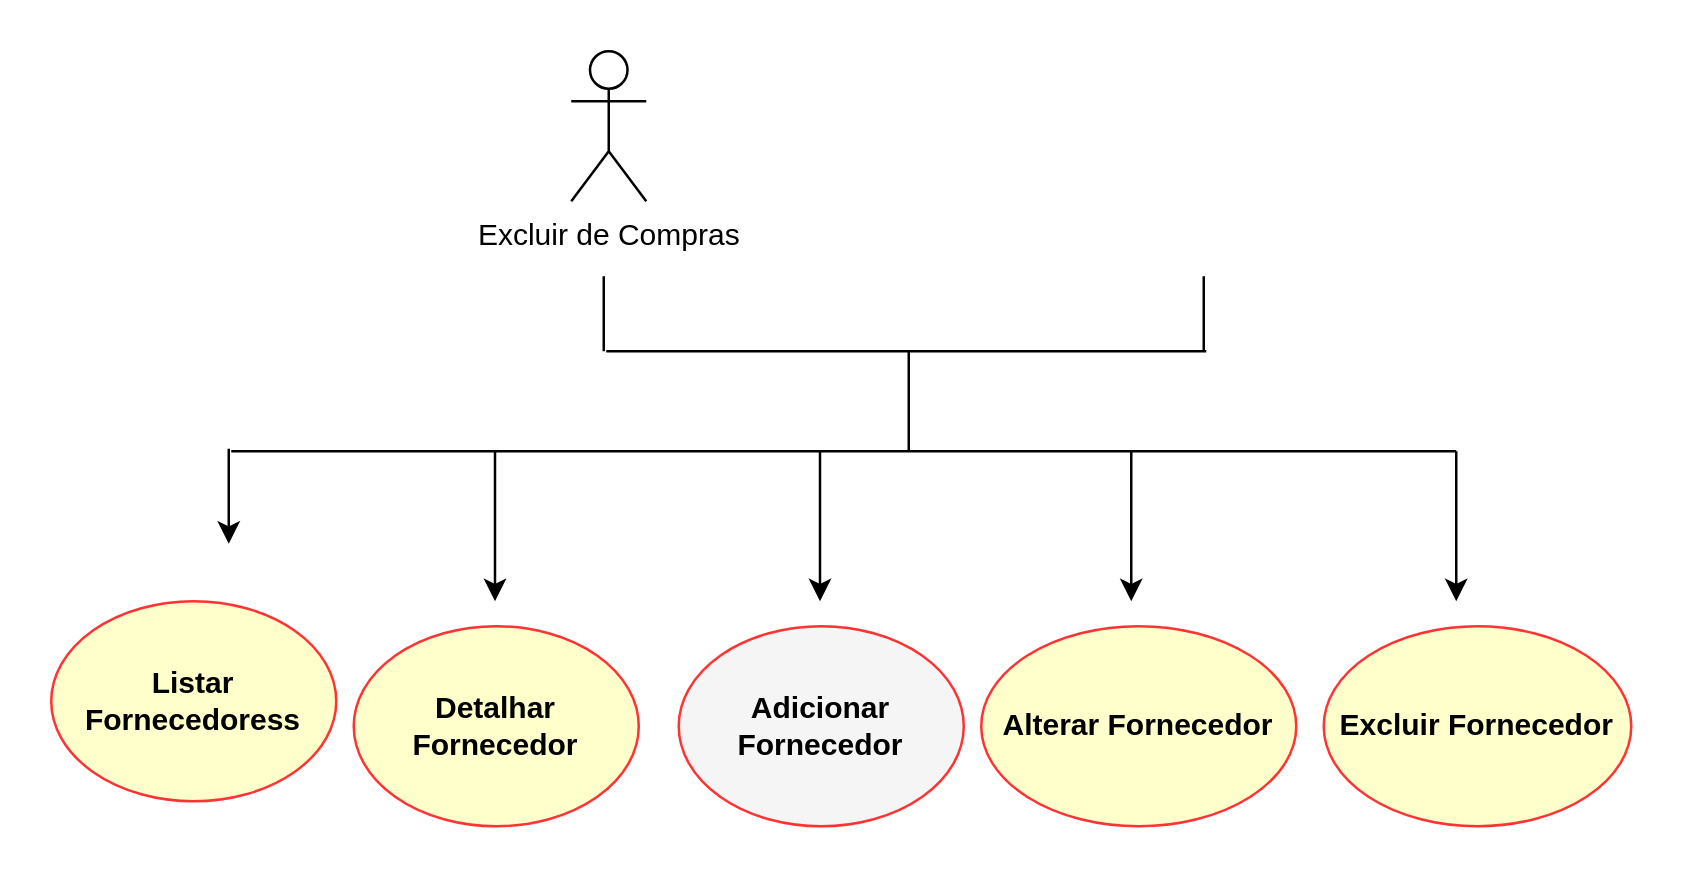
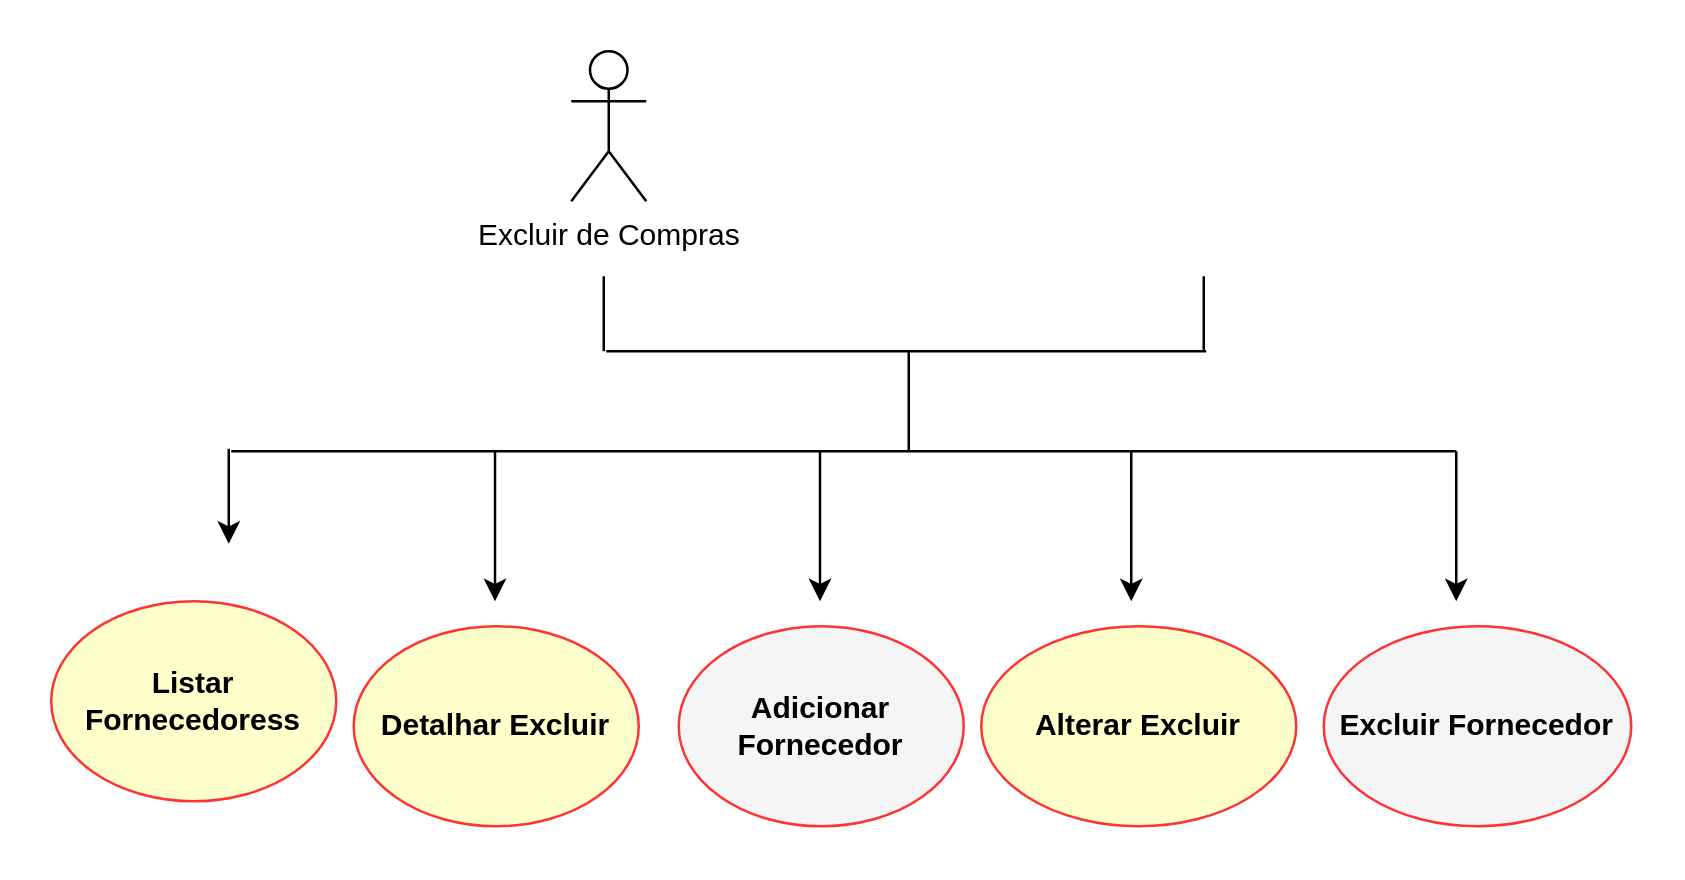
node "Detalhar Fornecedor": label "Detalhar Fornecedor" -> "Detalhar Excluir"
node "Alterar Fornecedor": label "Alterar Fornecedor" -> "Alterar Excluir"
node "Excluir Fornecedor": fillcolor #ffffcc -> #f5f5f5
